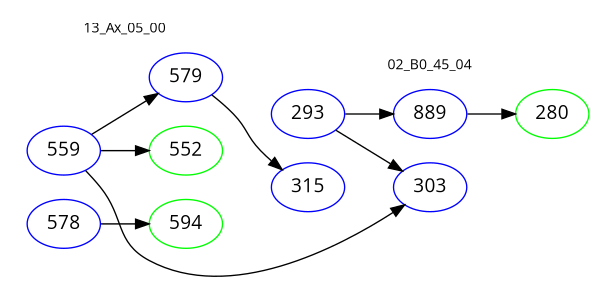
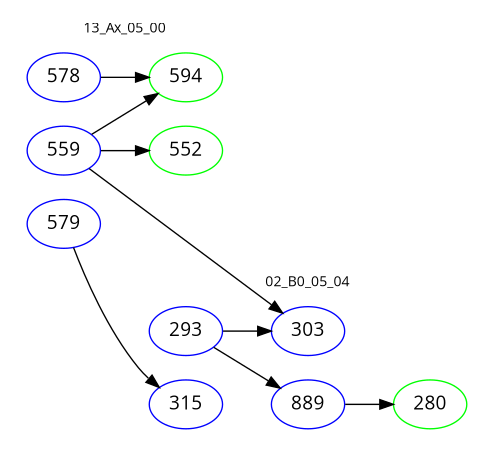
cluster "02_B0_45_04": label "02_B0_45_04" -> "02_B0_05_04"
edge "559" -> "579": now "559" -> "594"
